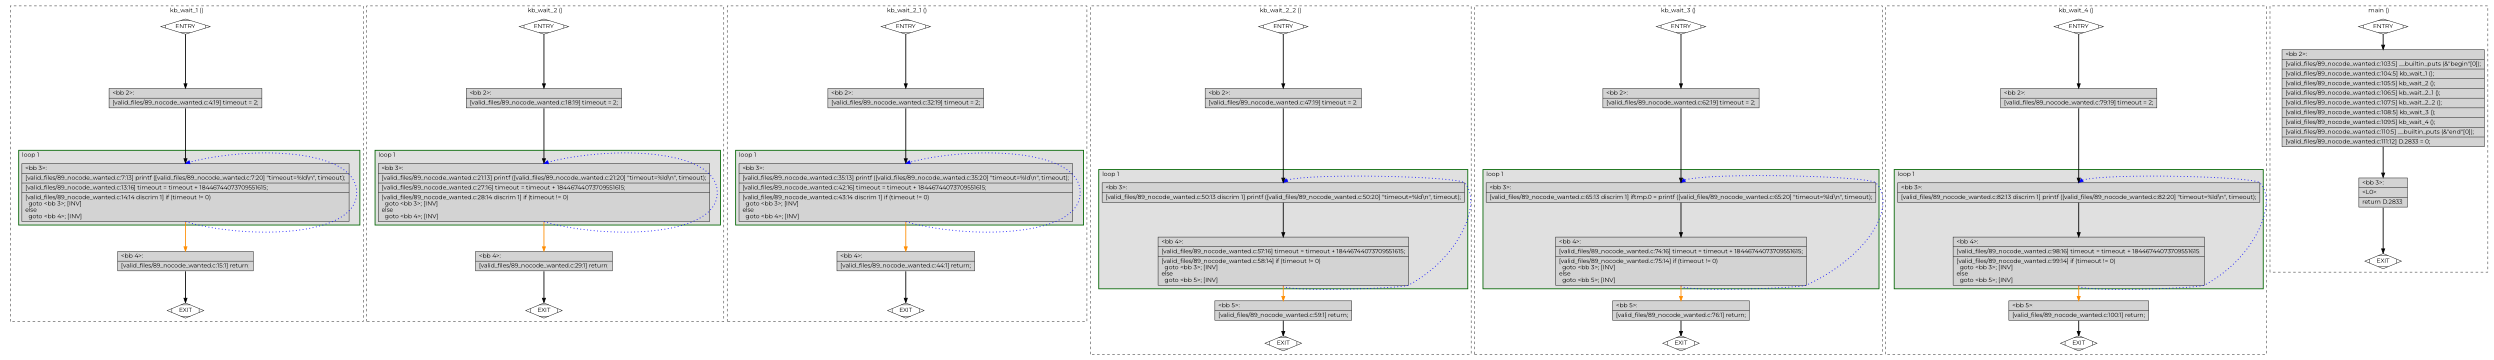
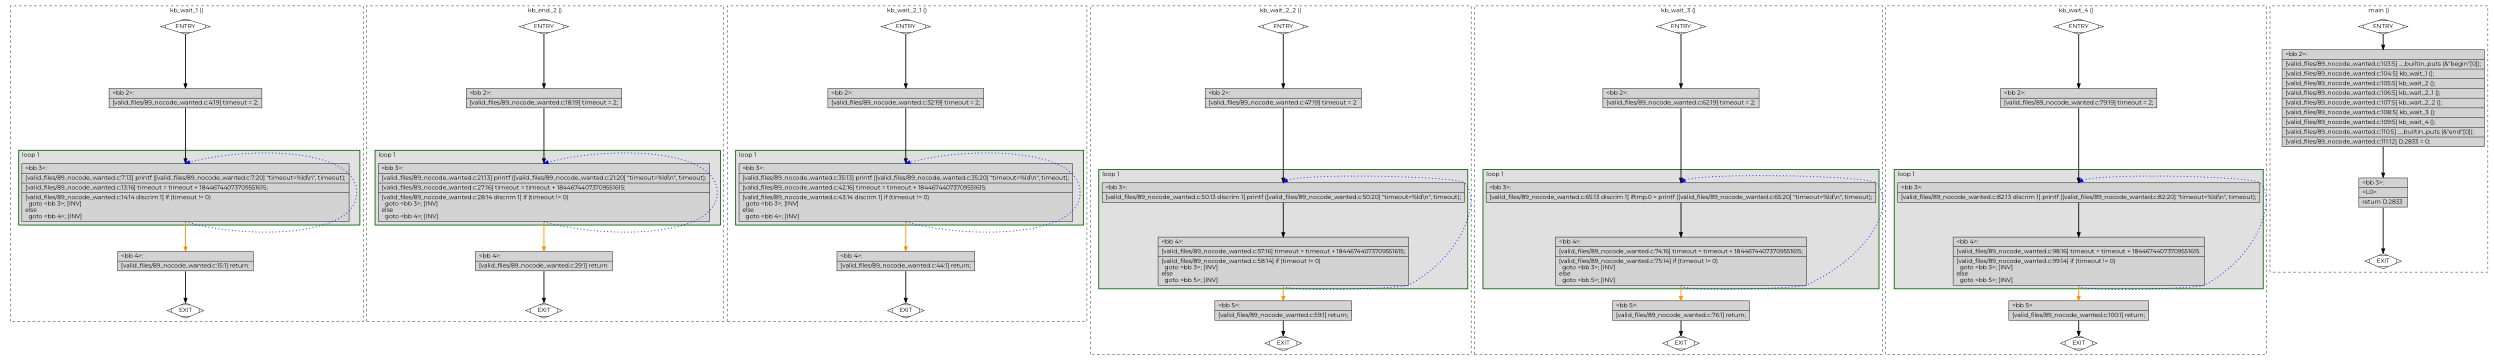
cluster "kb_wait_2 ()": label "kb_wait_2 ()" -> "kb_end_2 ()"
